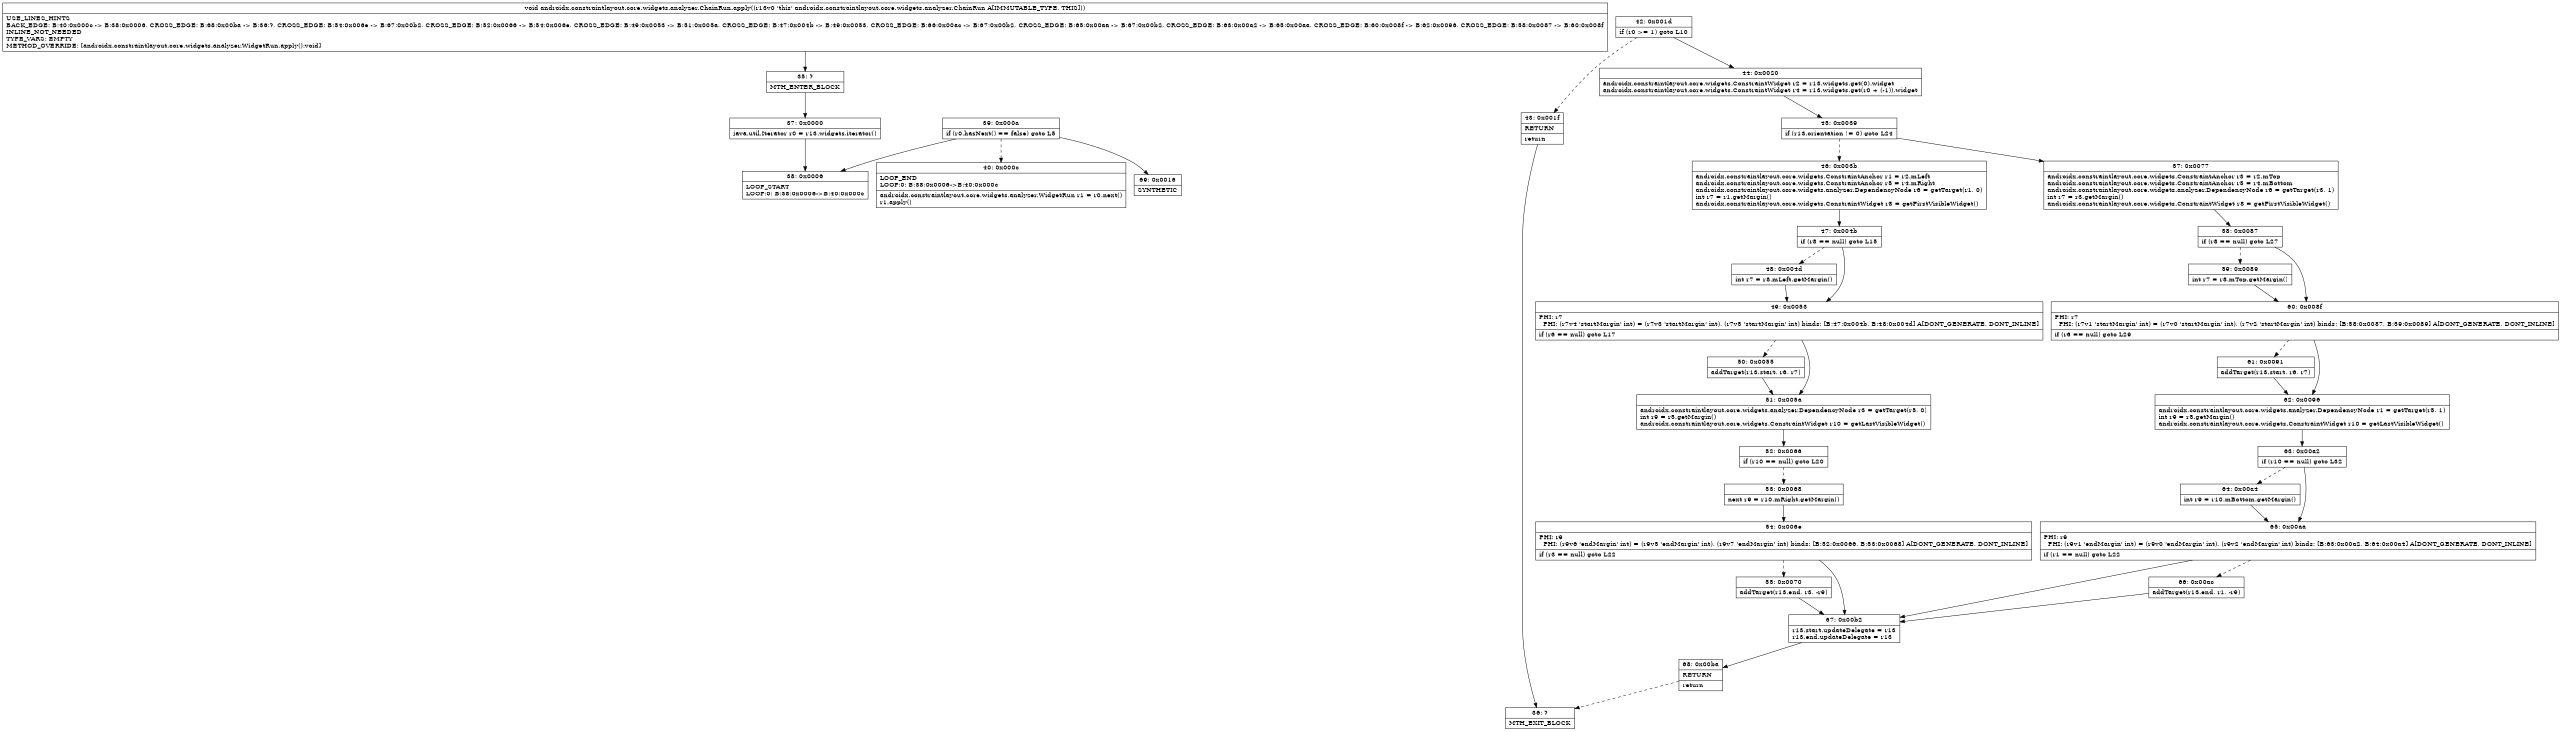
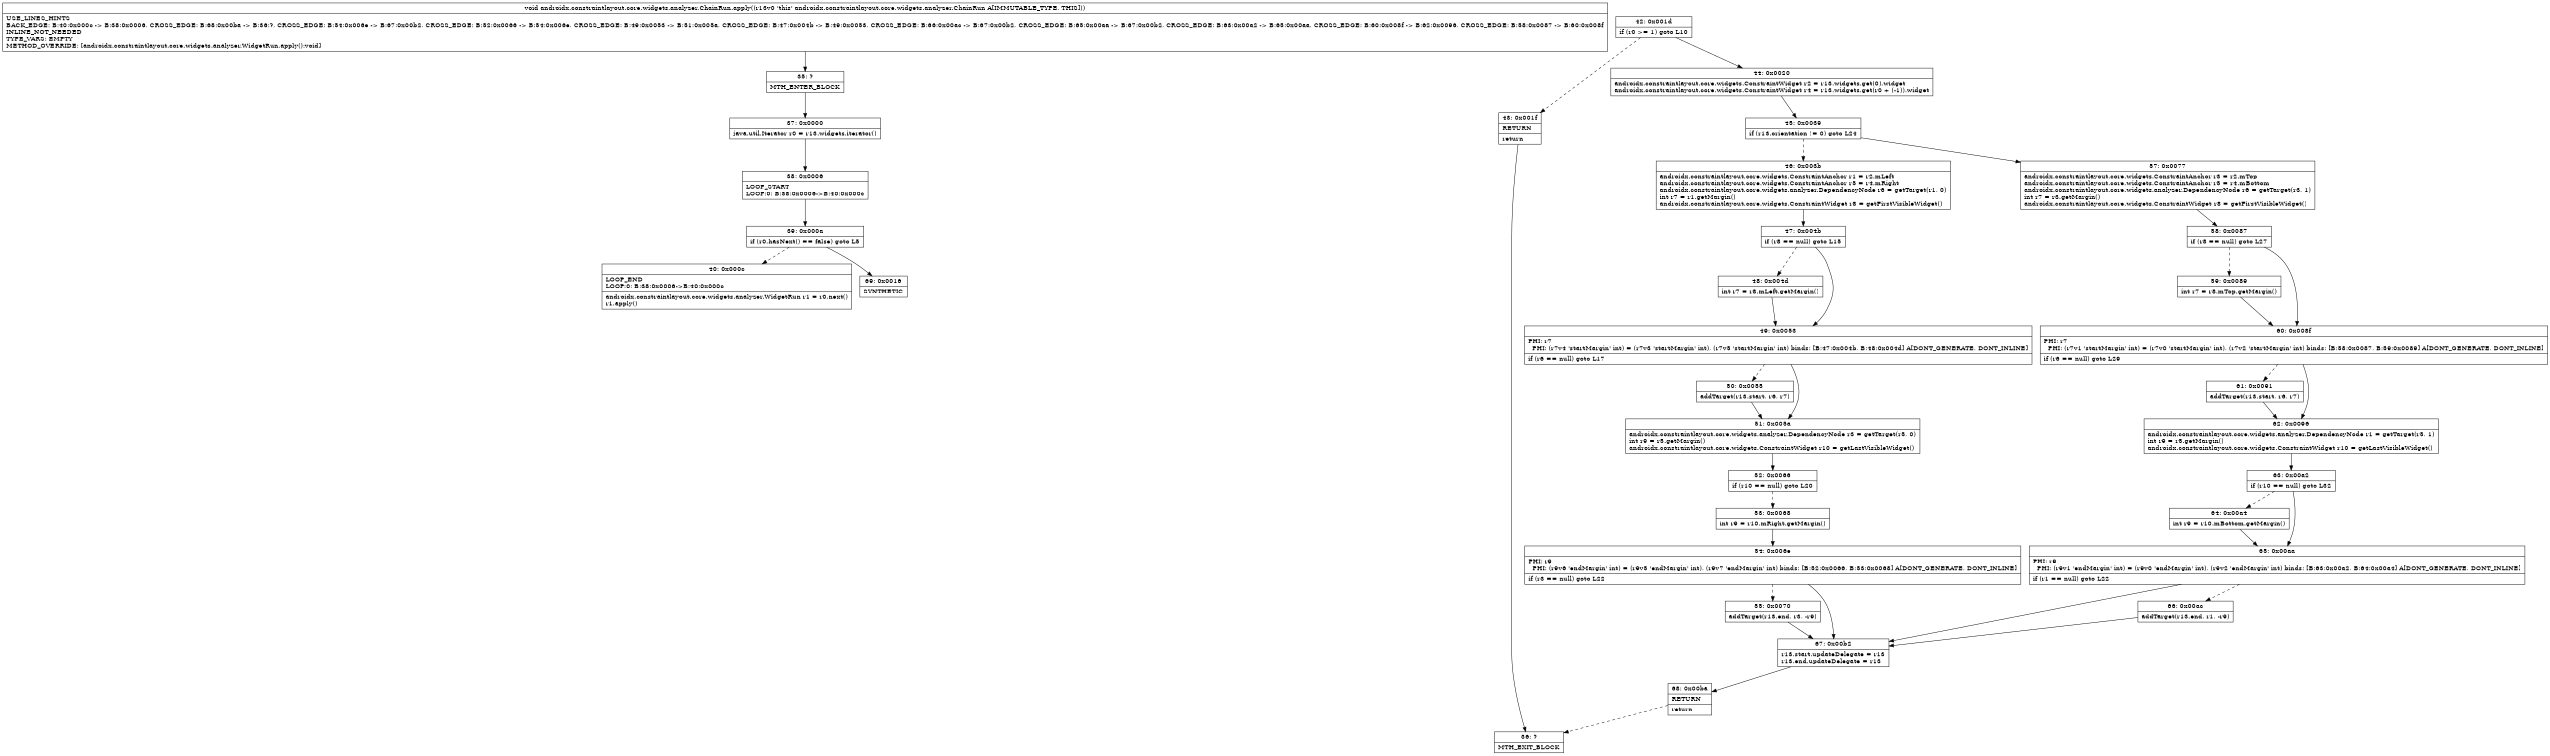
edge "39: 0x000a" -> "38: 0x0006": reversed
node "53: 0x0068": text "next r9 = r10.mRight.getMargin()" -> "int r9 = r10.mRight.getMargin()"
